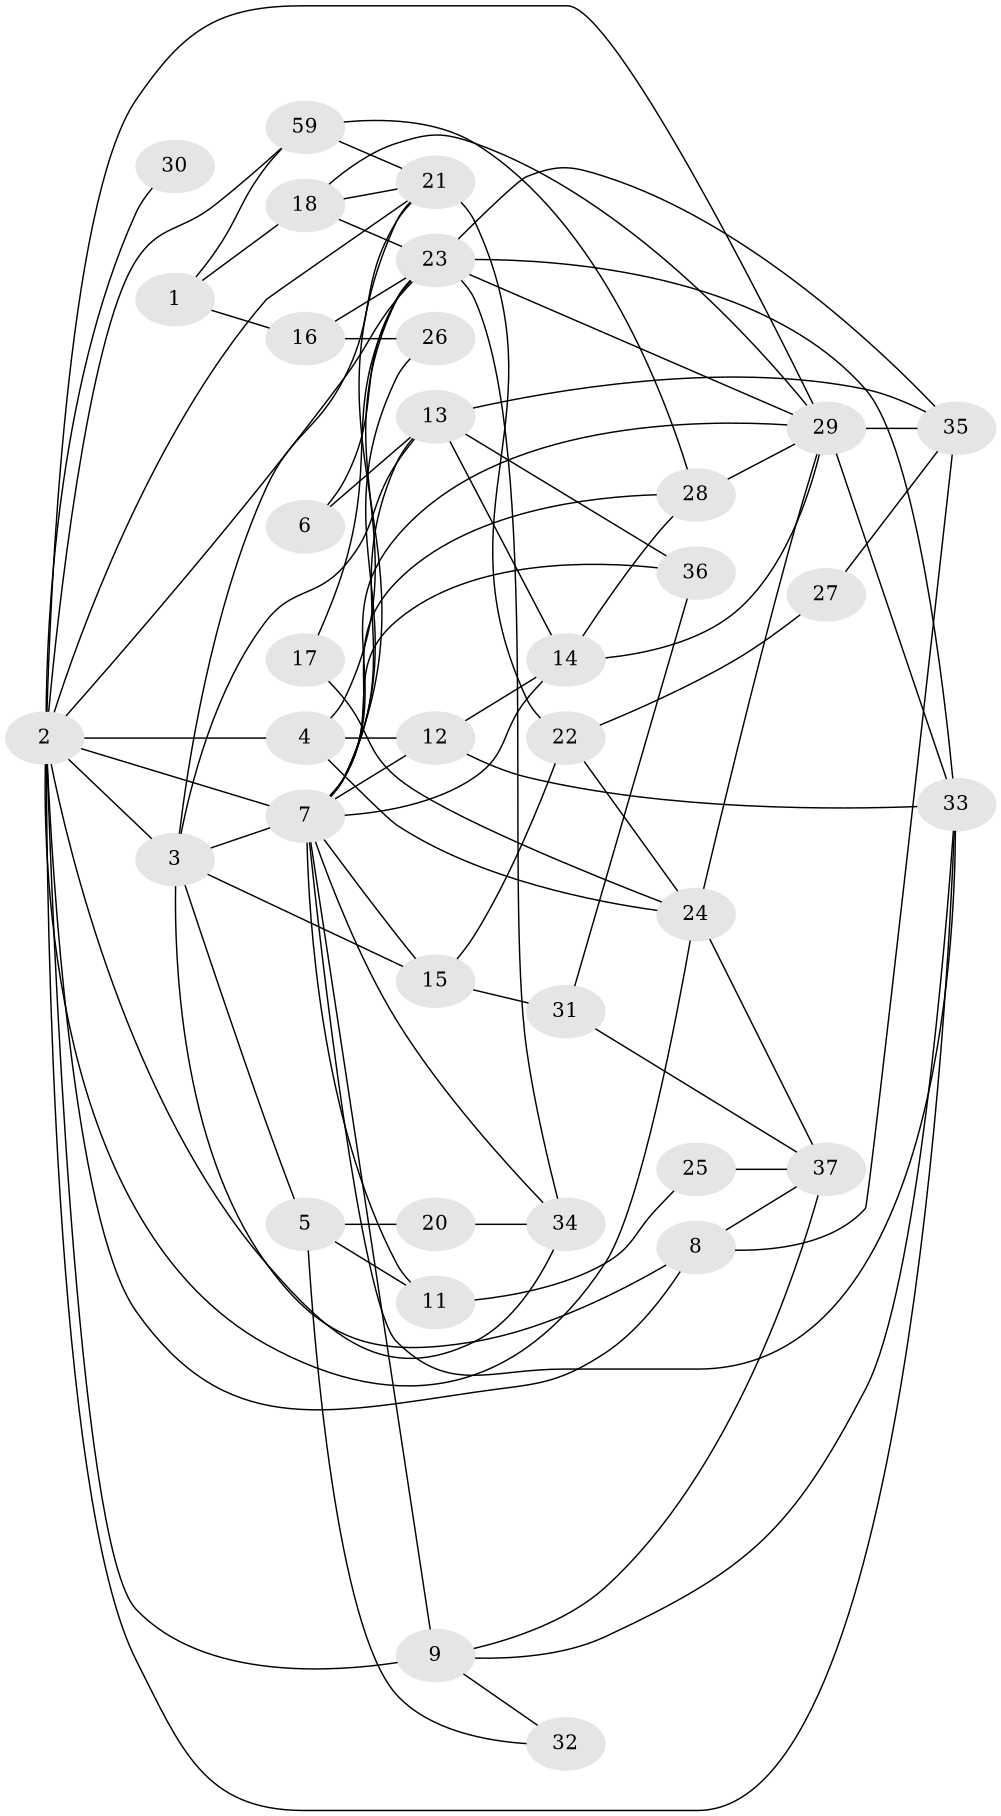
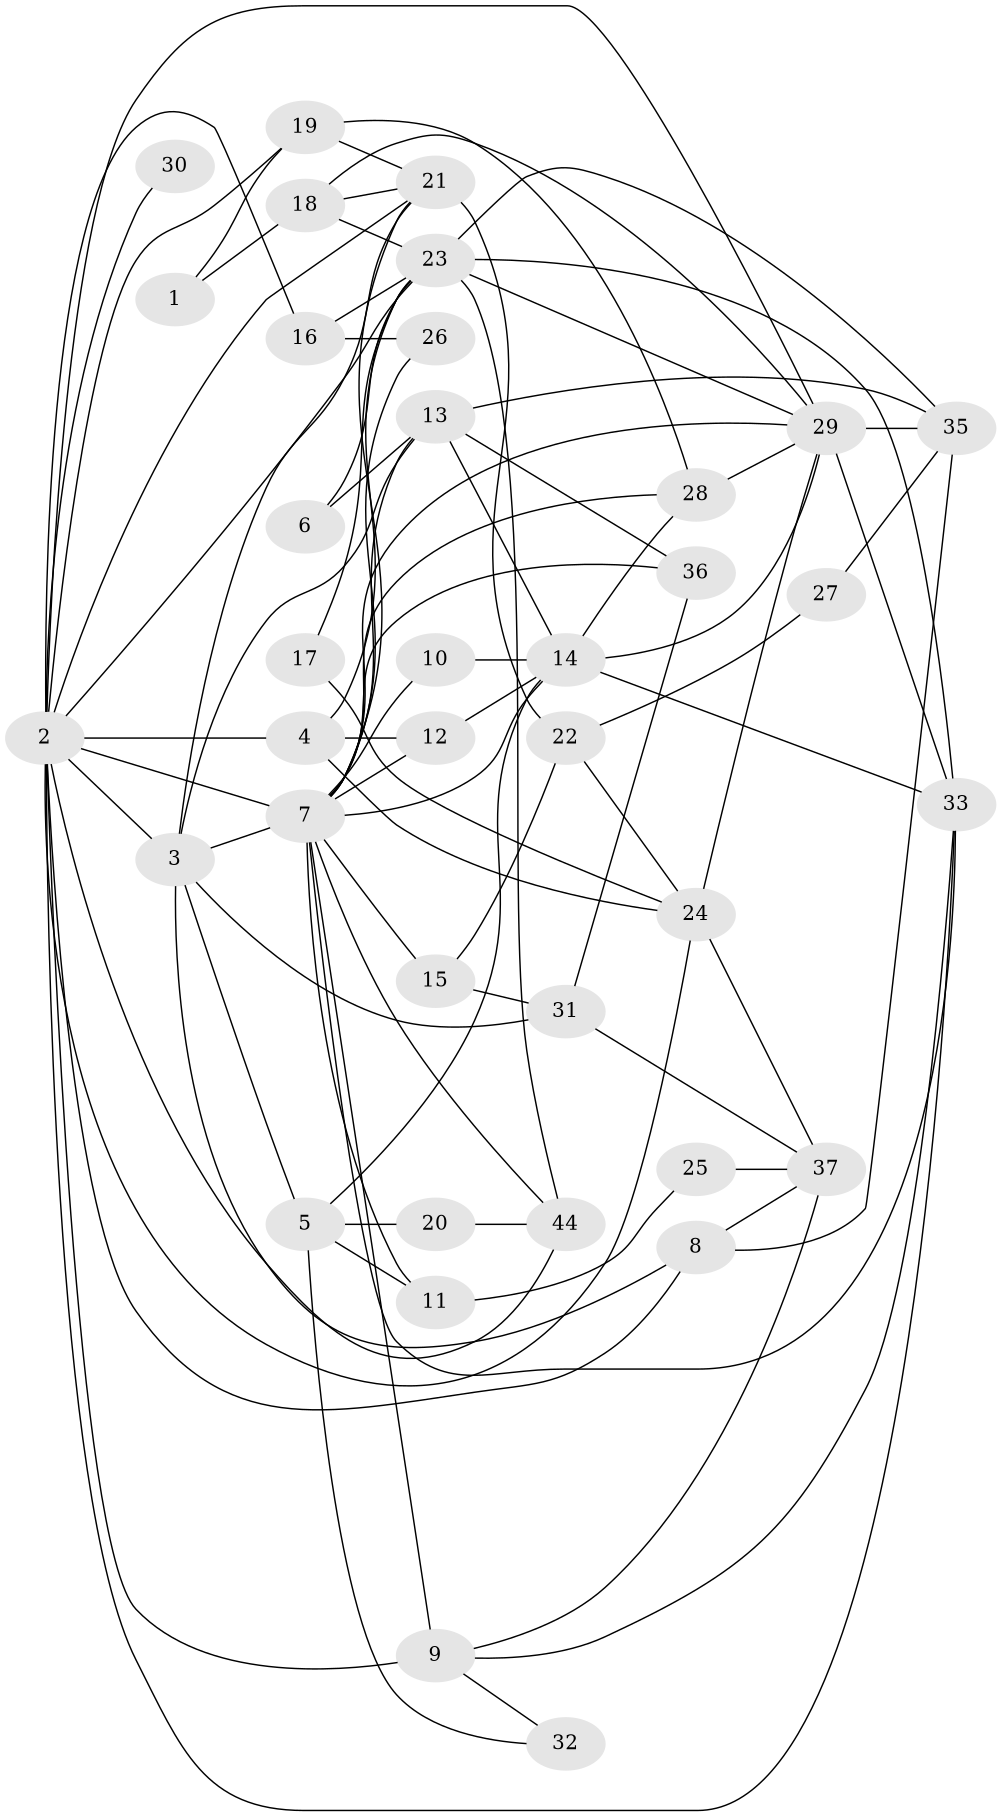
node "59": label "59" -> "19"
edge "1" -- "16": now "2" -- "16"
node "10": added
edge "12" -- "33": now "14" -- "33"
edge "3" -- "15": now "3" -- "31"
edge "14" -- "5": added
node "34": label "34" -> "44"
